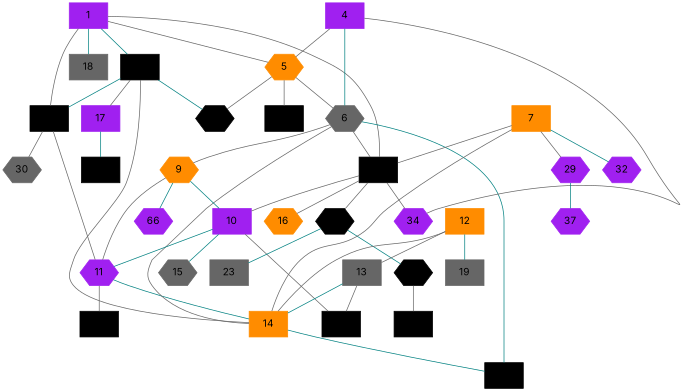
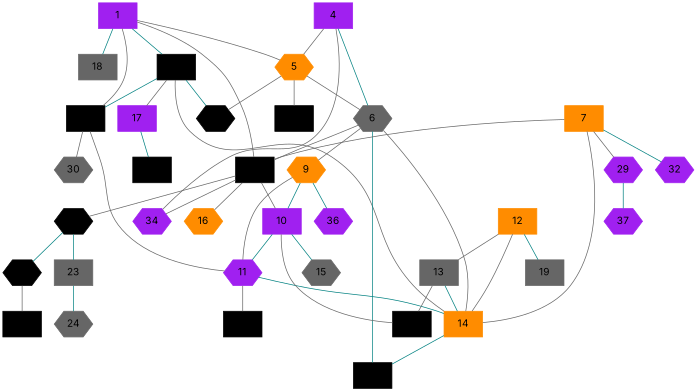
node "66": label "66" -> "36"
node "24": added
